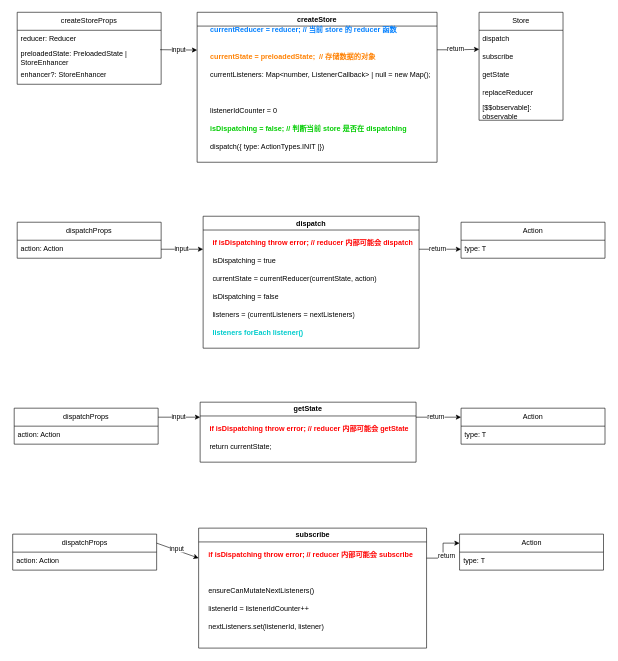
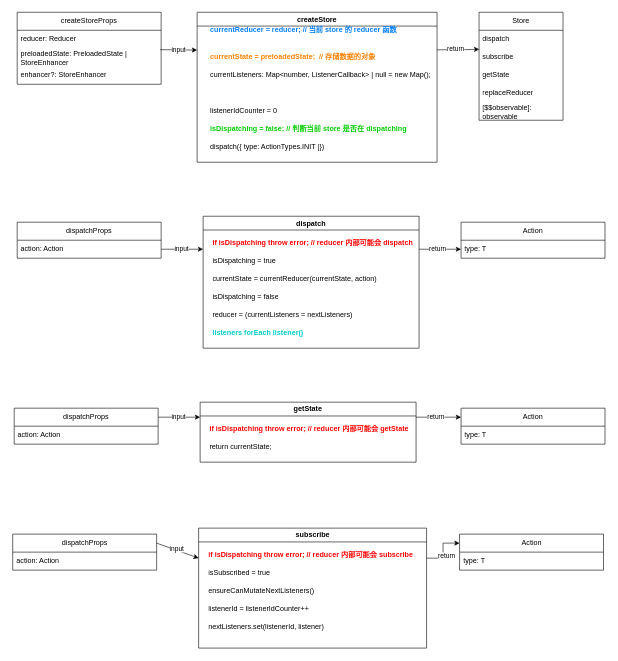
node "listeners = (currentListeners = nextListeners)": label "listeners = (currentListeners = nextListeners)" -> "reducer = (currentListeners = nextListeners)"
node "isSubscribed = true": added
